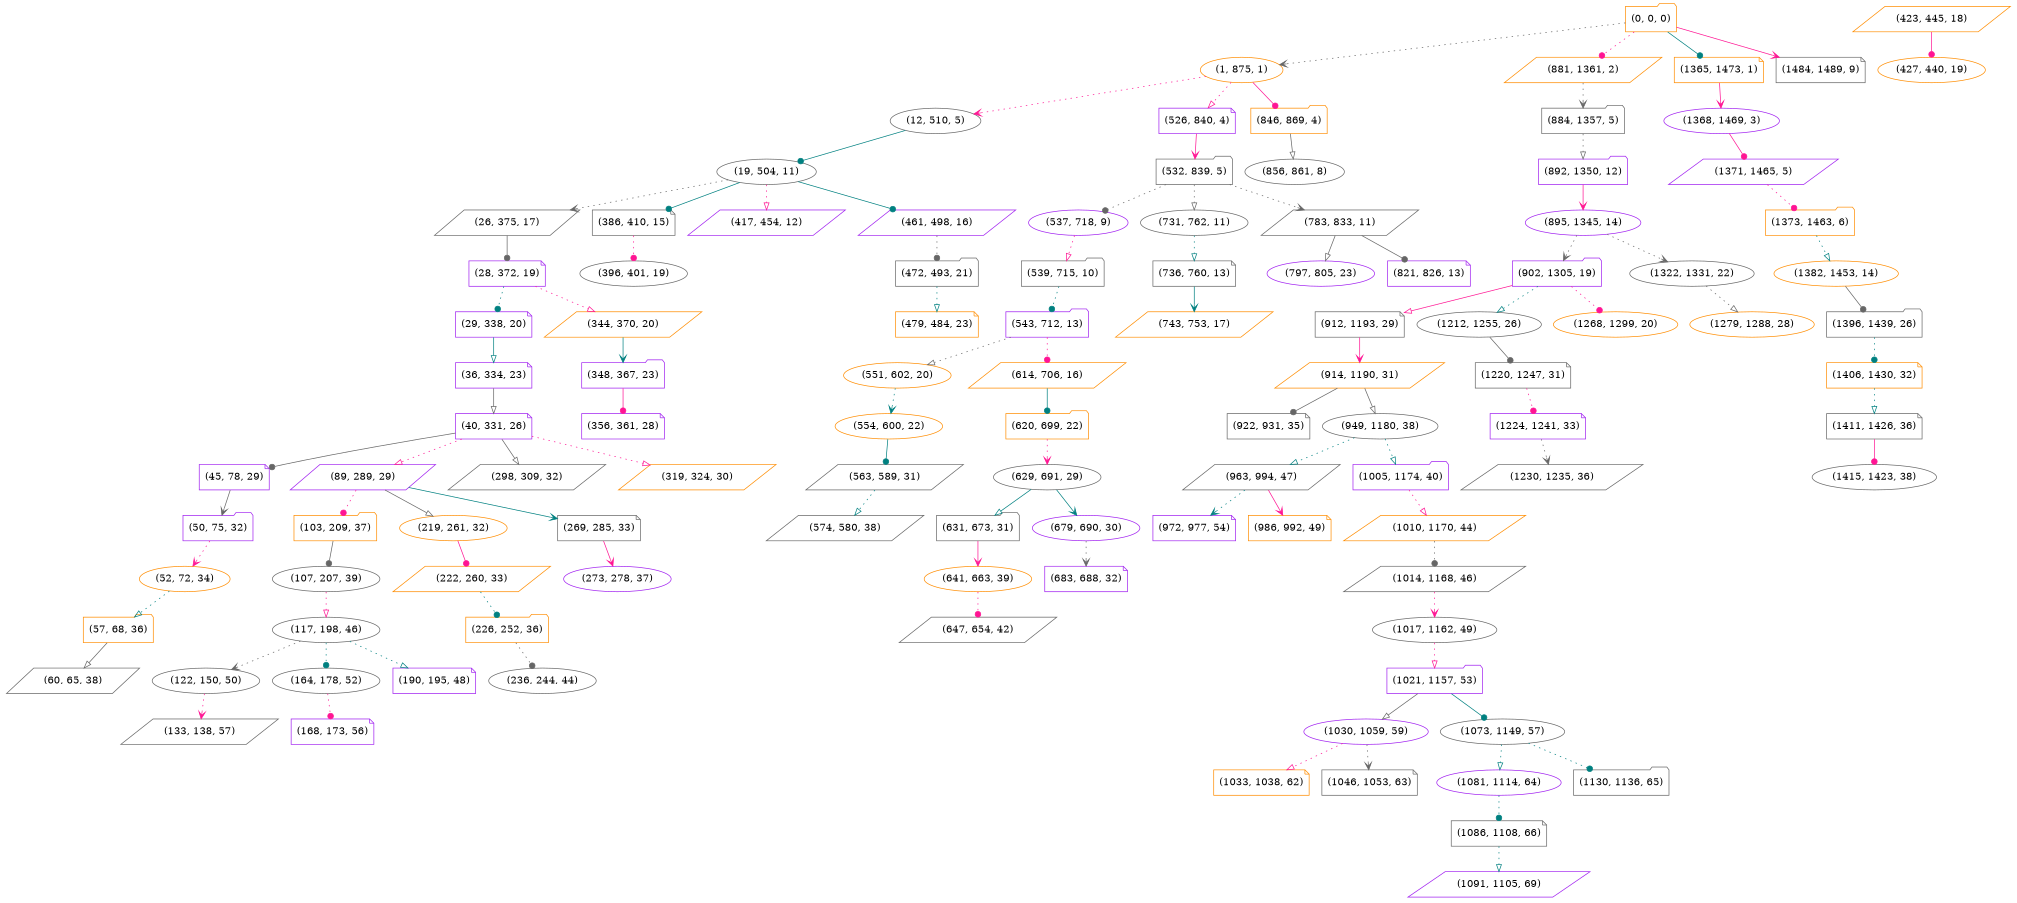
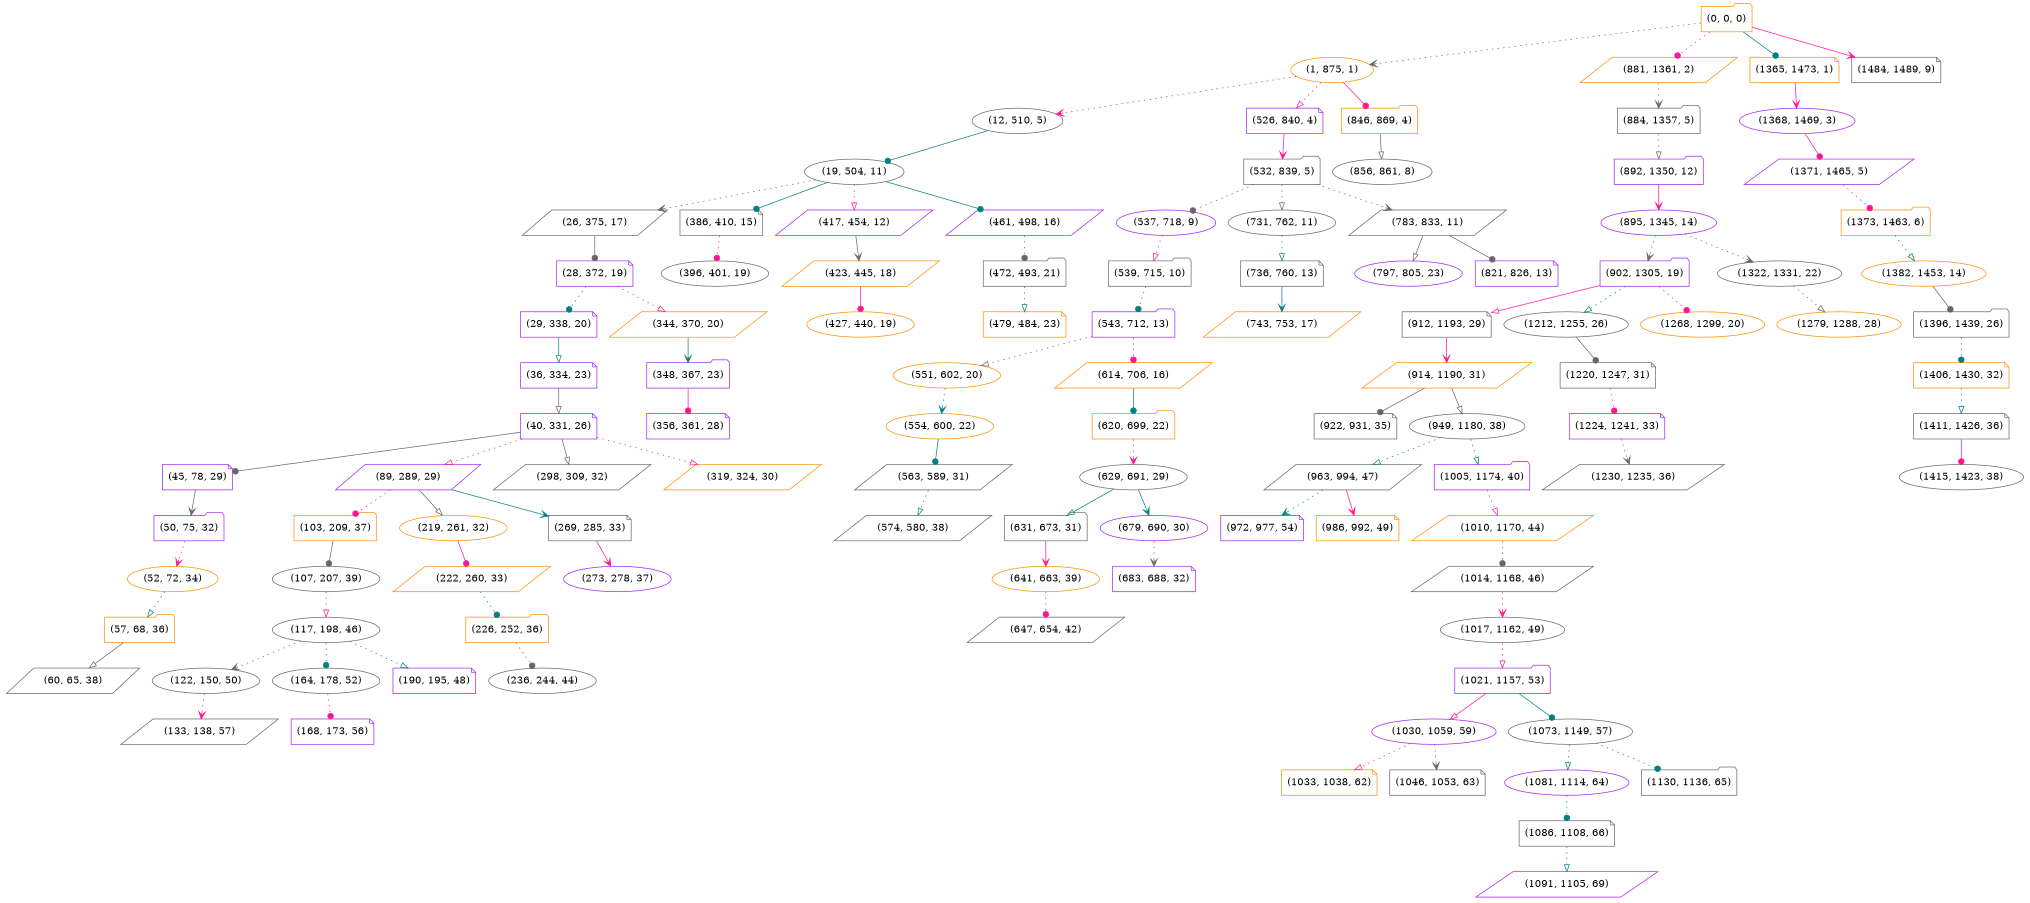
edge "(417, 454, 12)" -> "(423, 445, 18)": added
edge "(1021, 1157, 53)" -> "(1030, 1059, 59)": color gray40 -> deeppink
